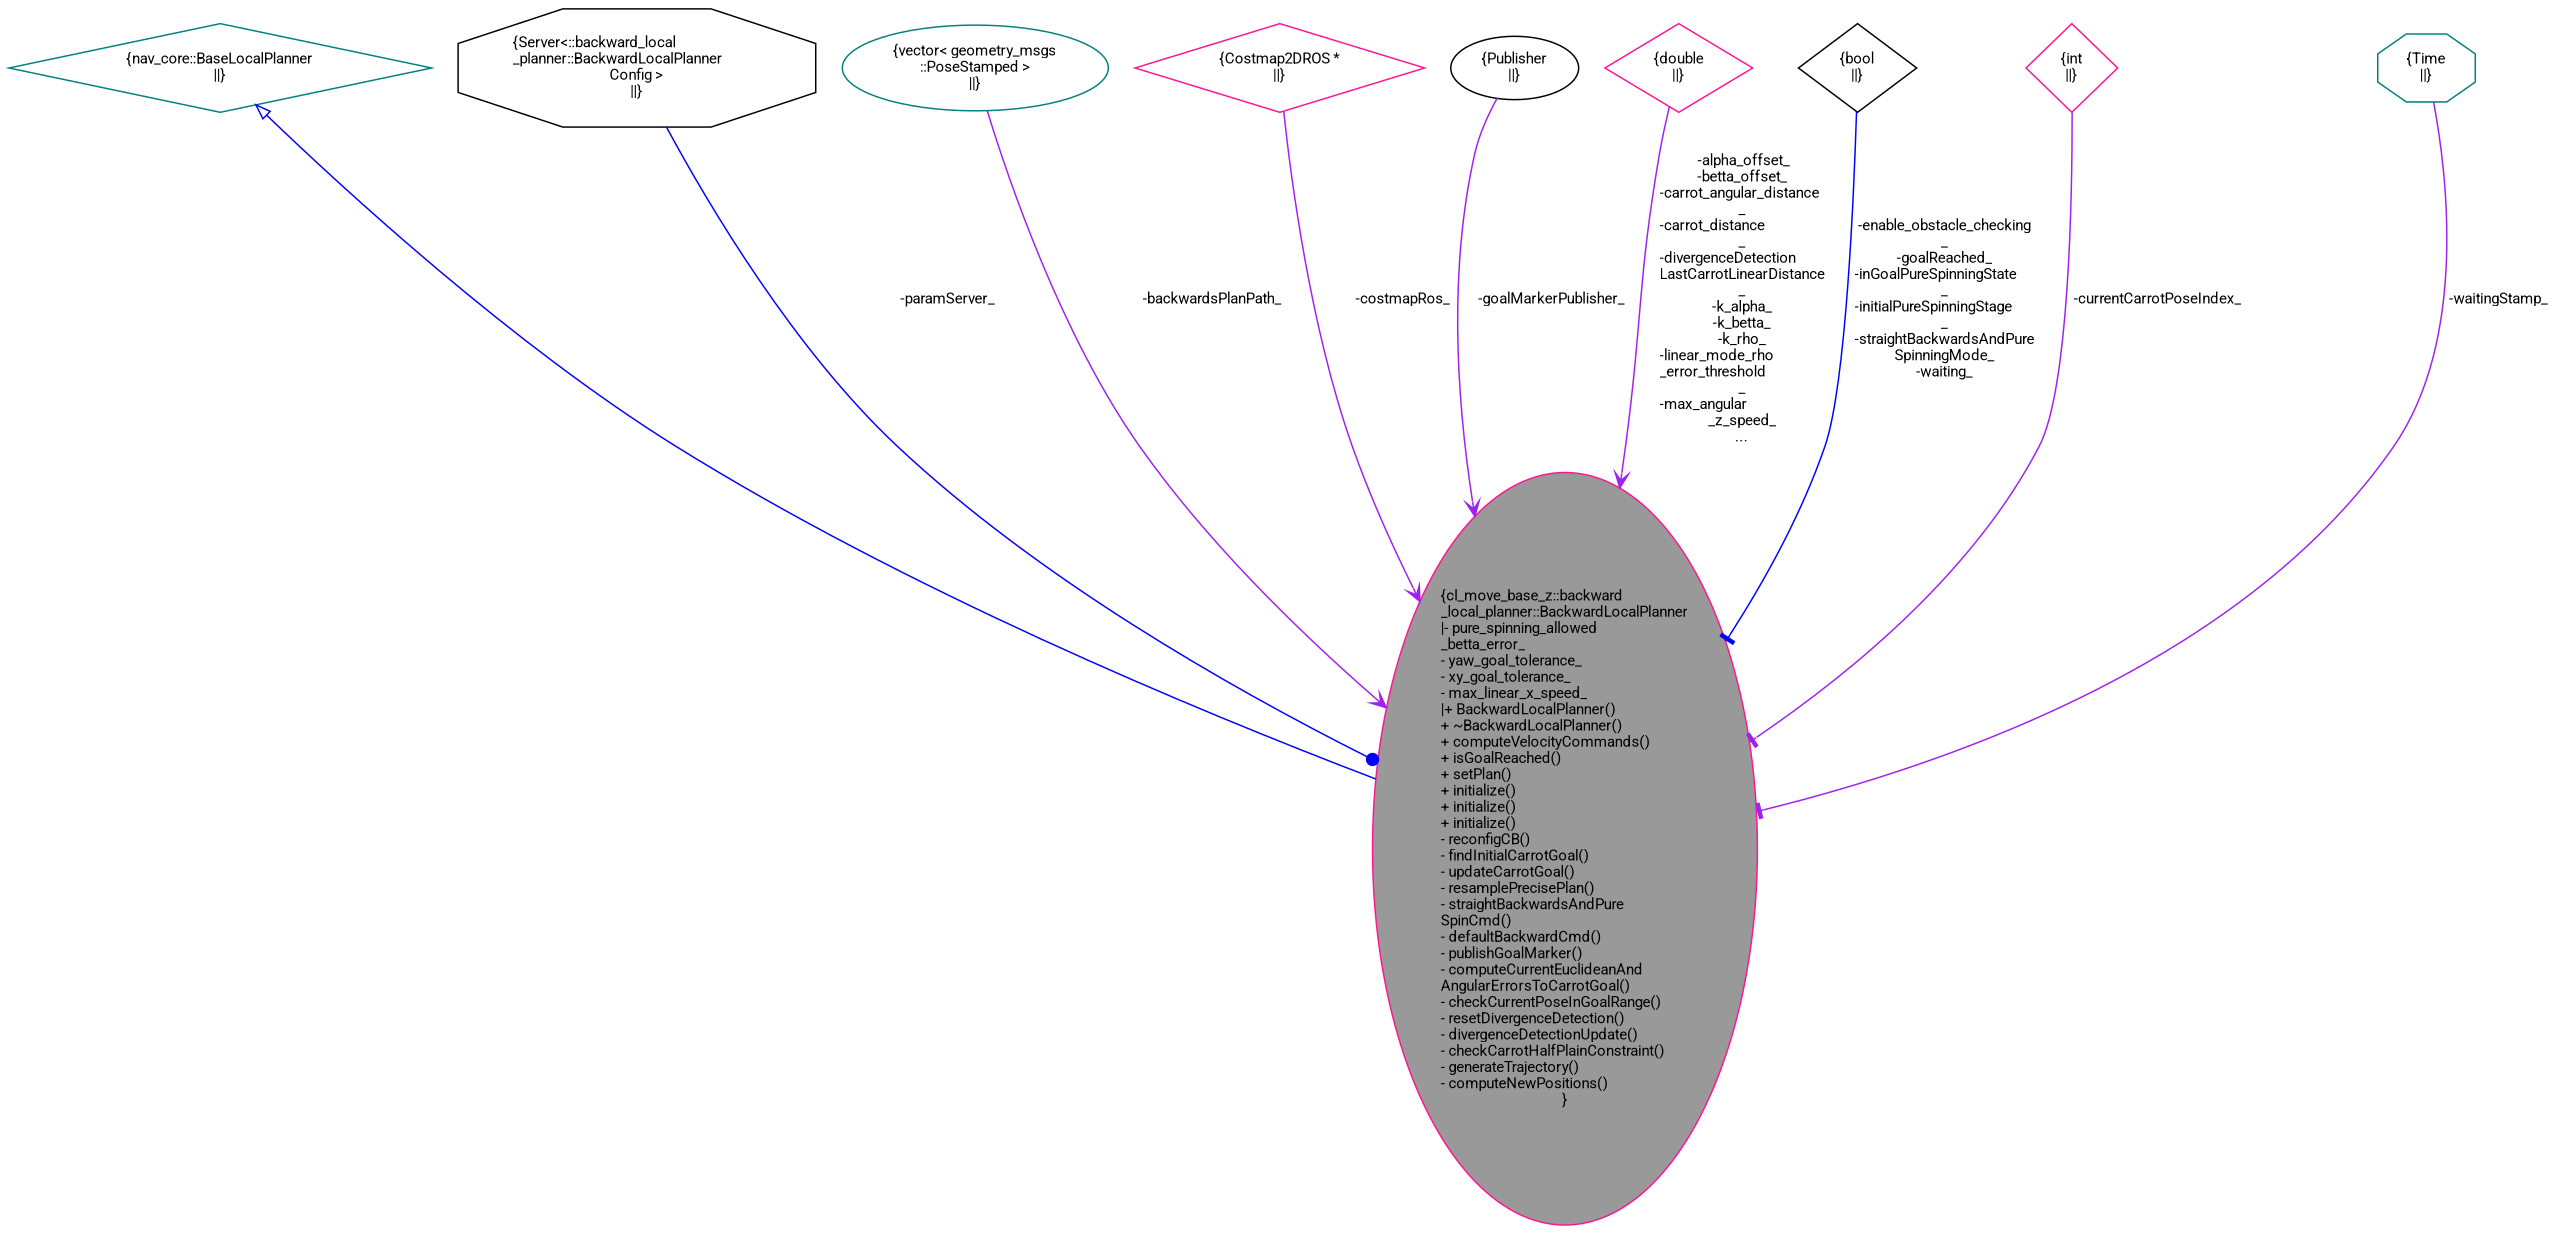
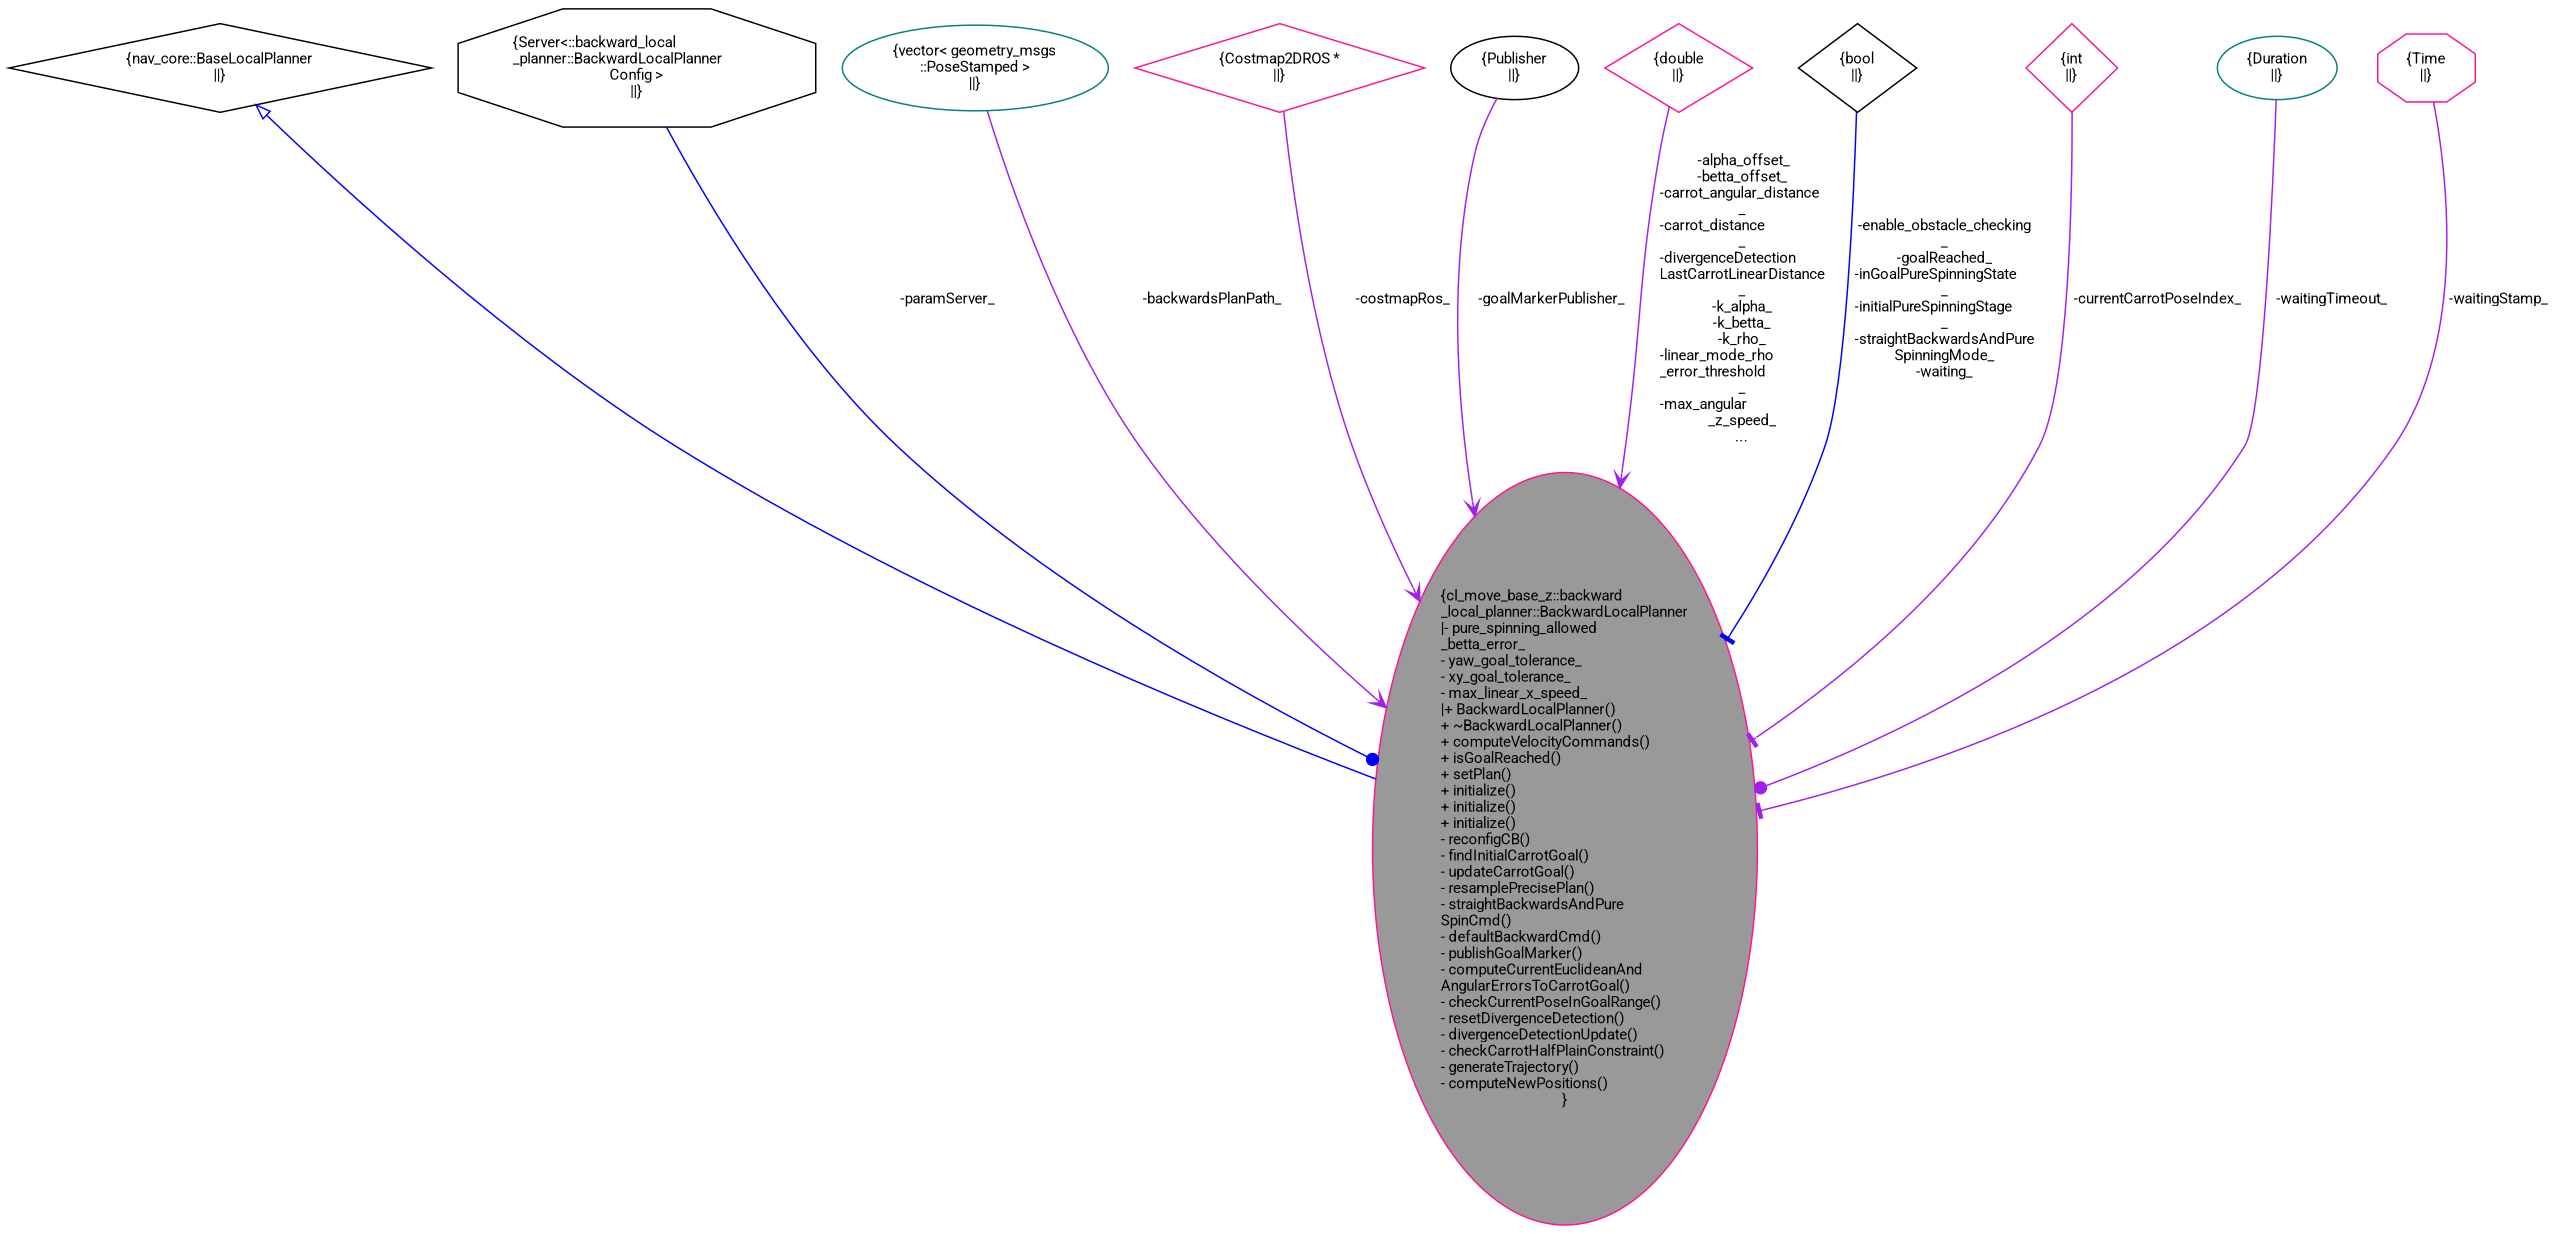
node "{nav_core::BaseLocalPlanner ||}": color teal -> black
node "{Duration ||}": added
node "{Time ||}": color teal -> deeppink
